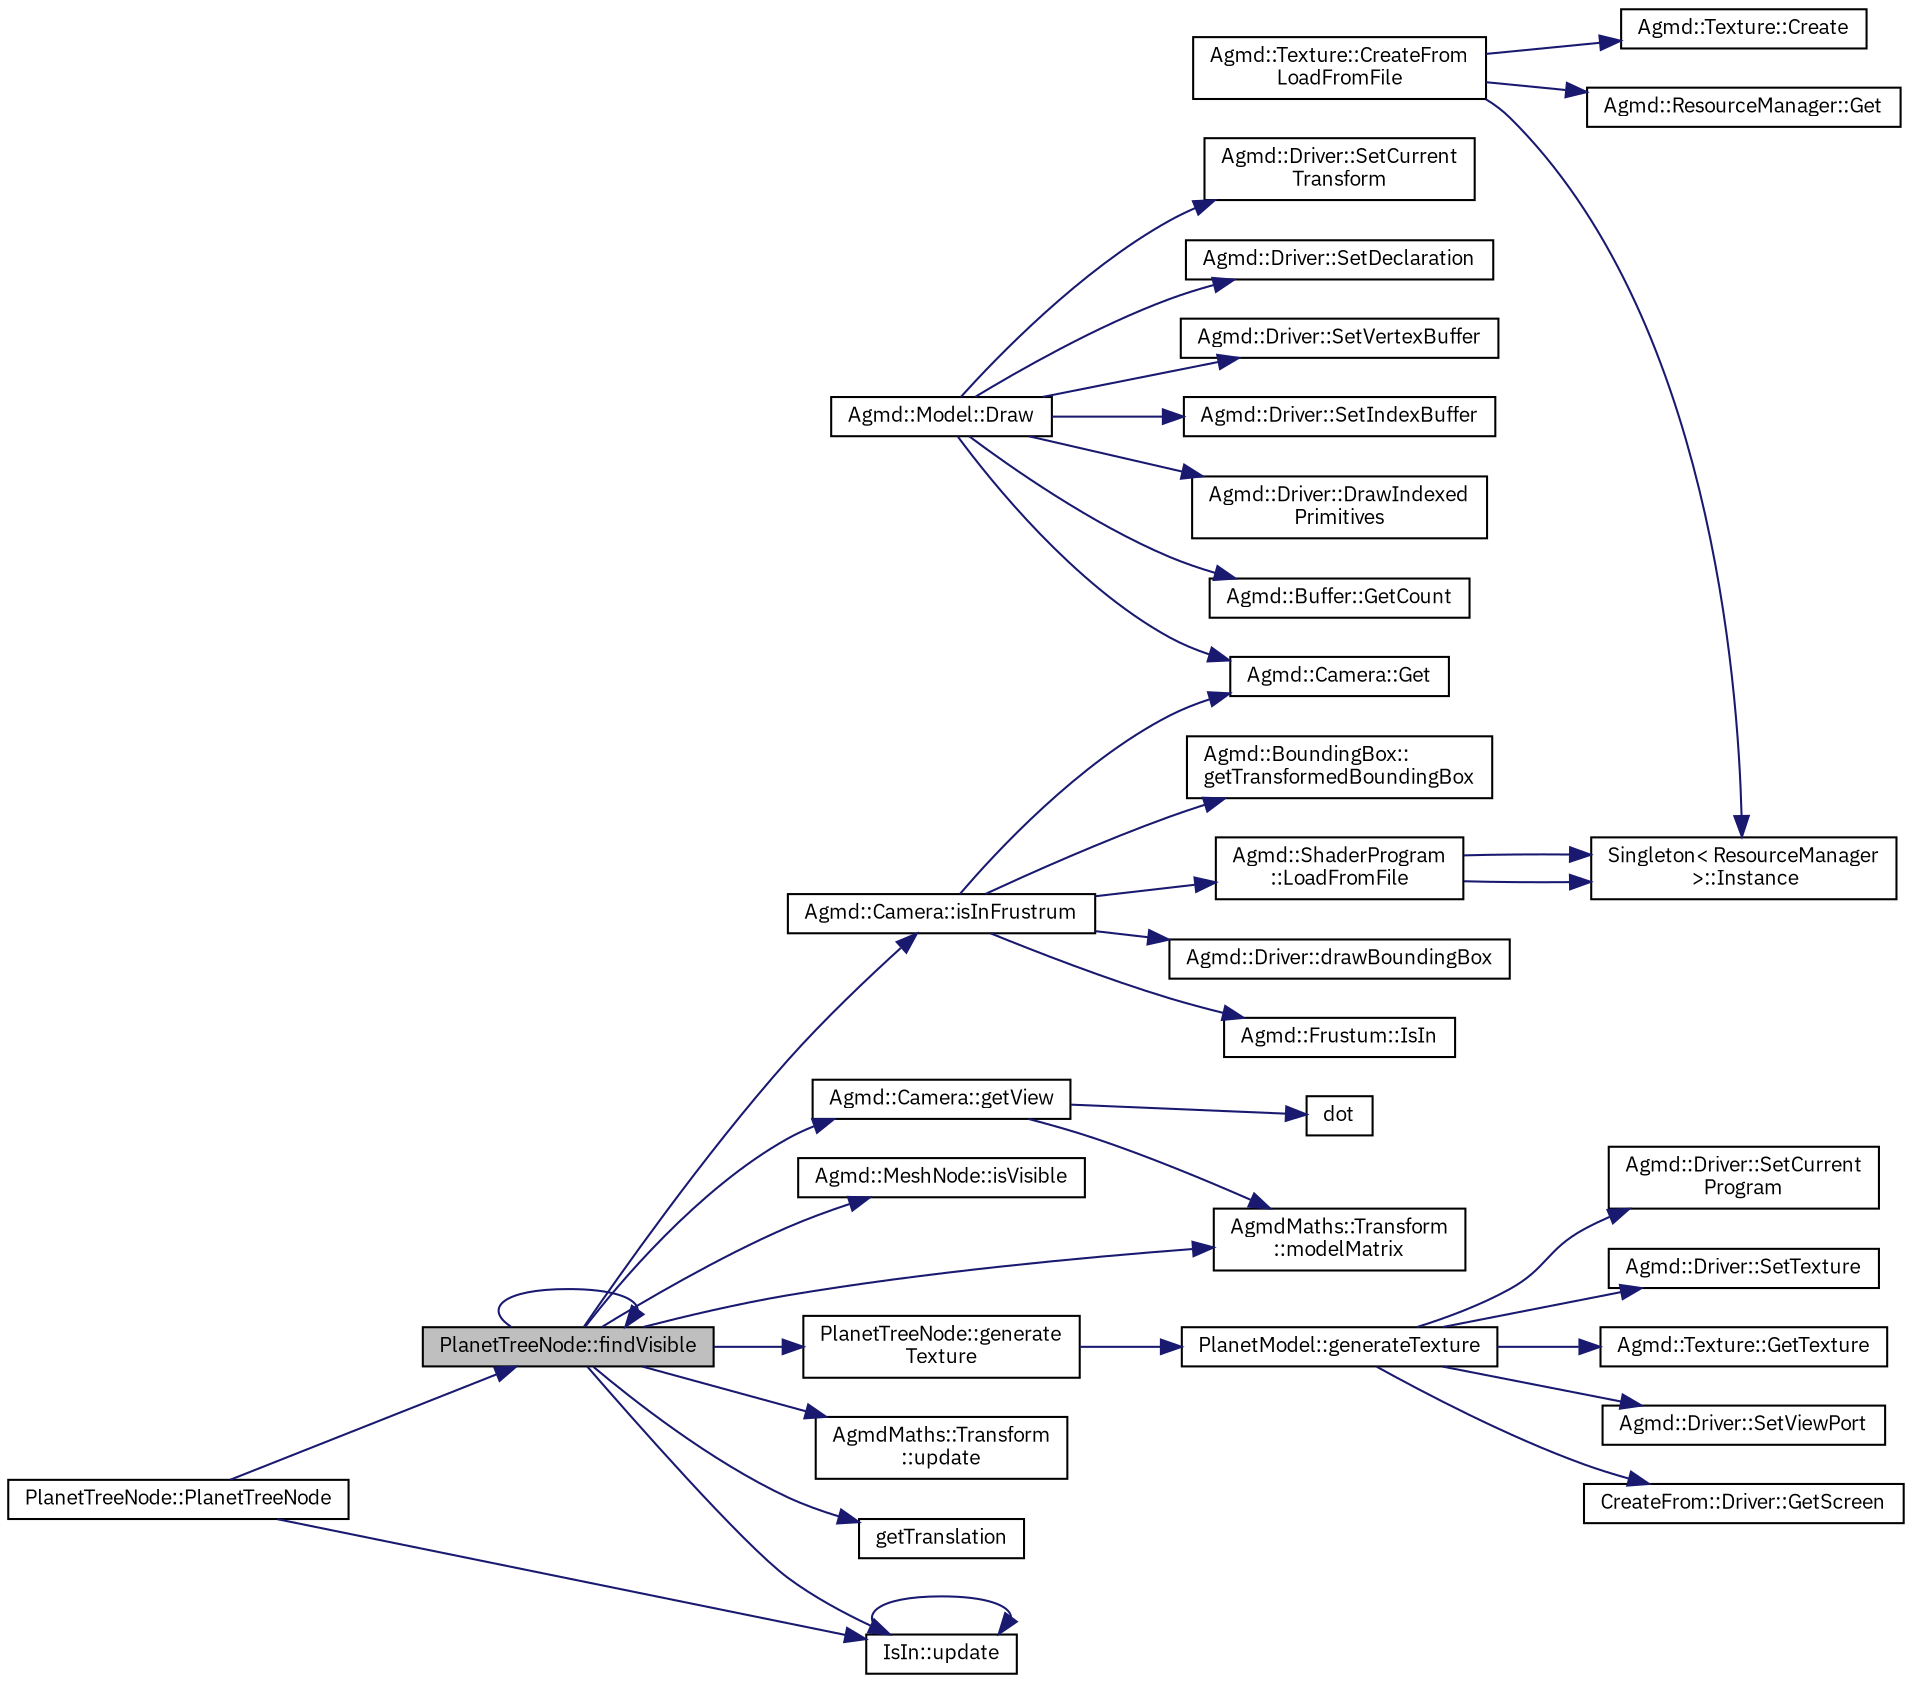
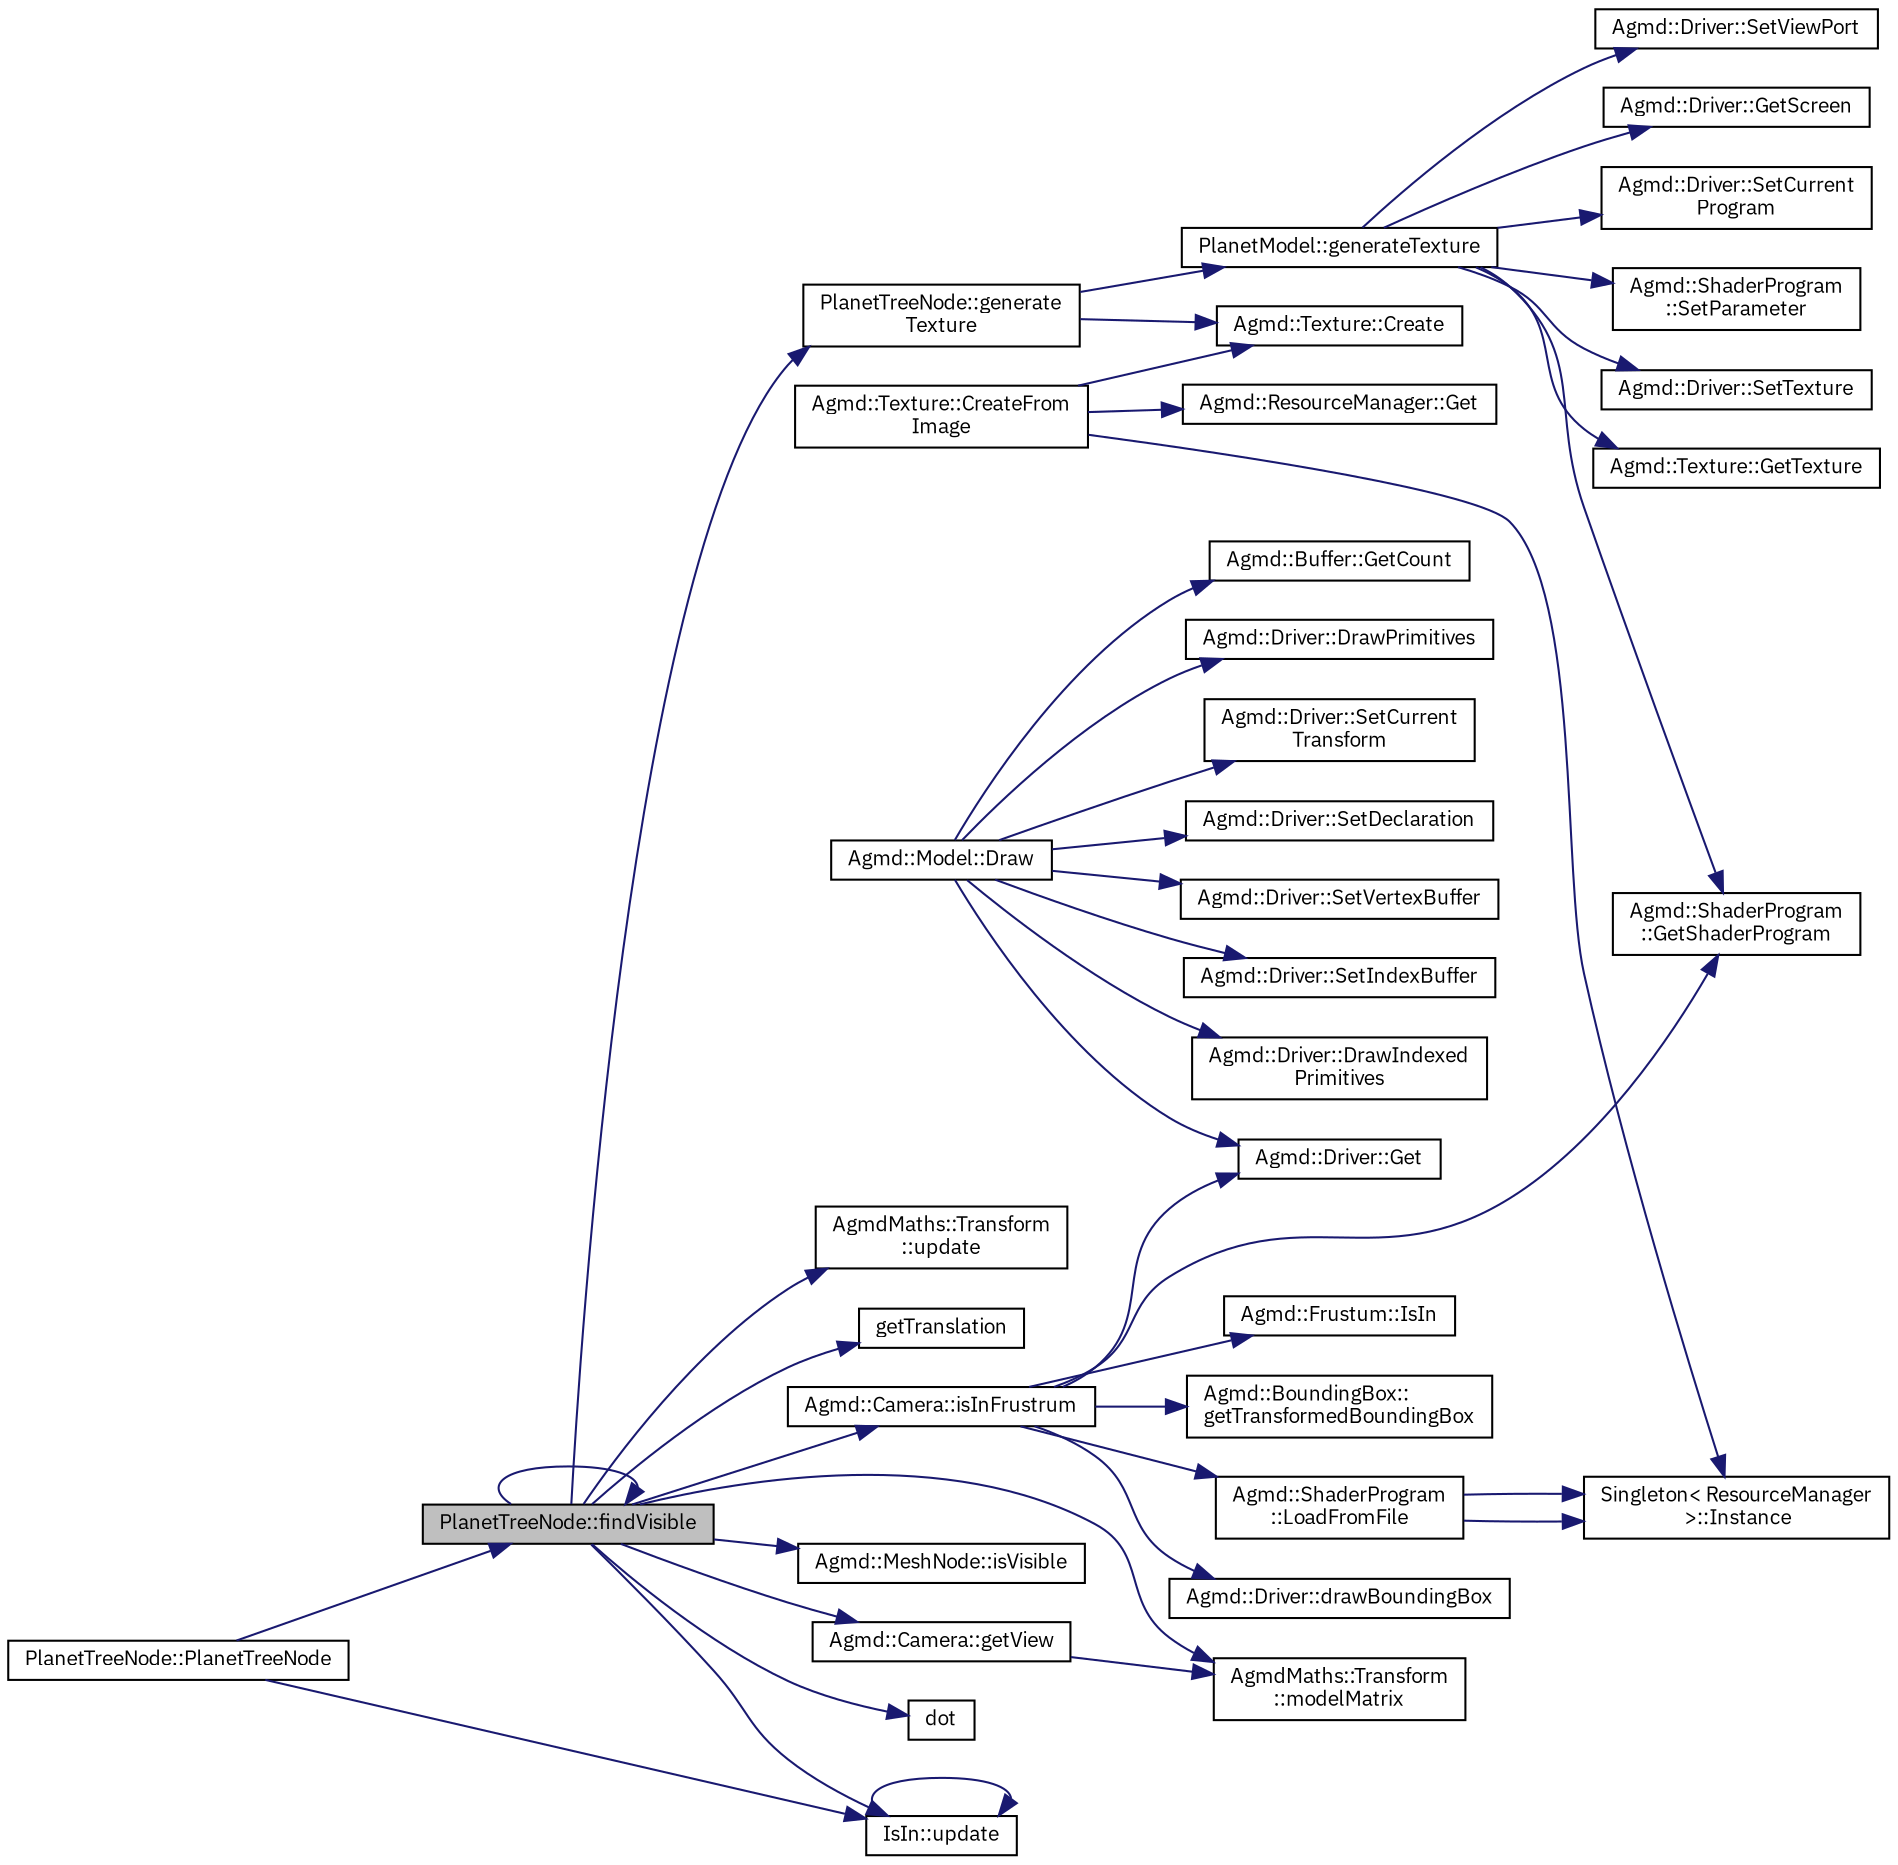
node "Agmd::Texture::CreateFrom LoadFromFile": label "Agmd::Texture::CreateFrom LoadFromFile" -> "Agmd::Texture::CreateFrom Image"
node "Agmd::ShaderProgram ::SetParameter": added
edge "PlanetTreeNode::generate Texture" -> "Agmd::Texture::Create": added
node "Agmd::Driver::DrawPrimitives": added
node "Agmd::Camera::Get": label "Agmd::Camera::Get" -> "Agmd::Driver::Get"
node "Agmd::ShaderProgram ::GetShaderProgram": added
edge "Agmd::Camera::getView" -> "dot": now "PlanetTreeNode::findVisible" -> "dot"
node "CreateFrom::Driver::GetScreen": label "CreateFrom::Driver::GetScreen" -> "Agmd::Driver::GetScreen"
